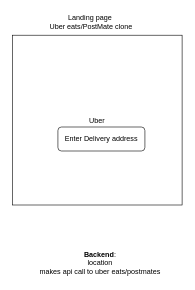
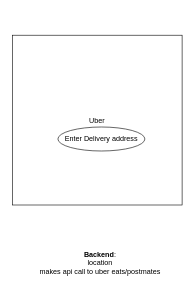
node "Landing page Uber eats/PostMate clone": removed
node "Enter Delivery address": shape rounded rectangle -> ellipse
